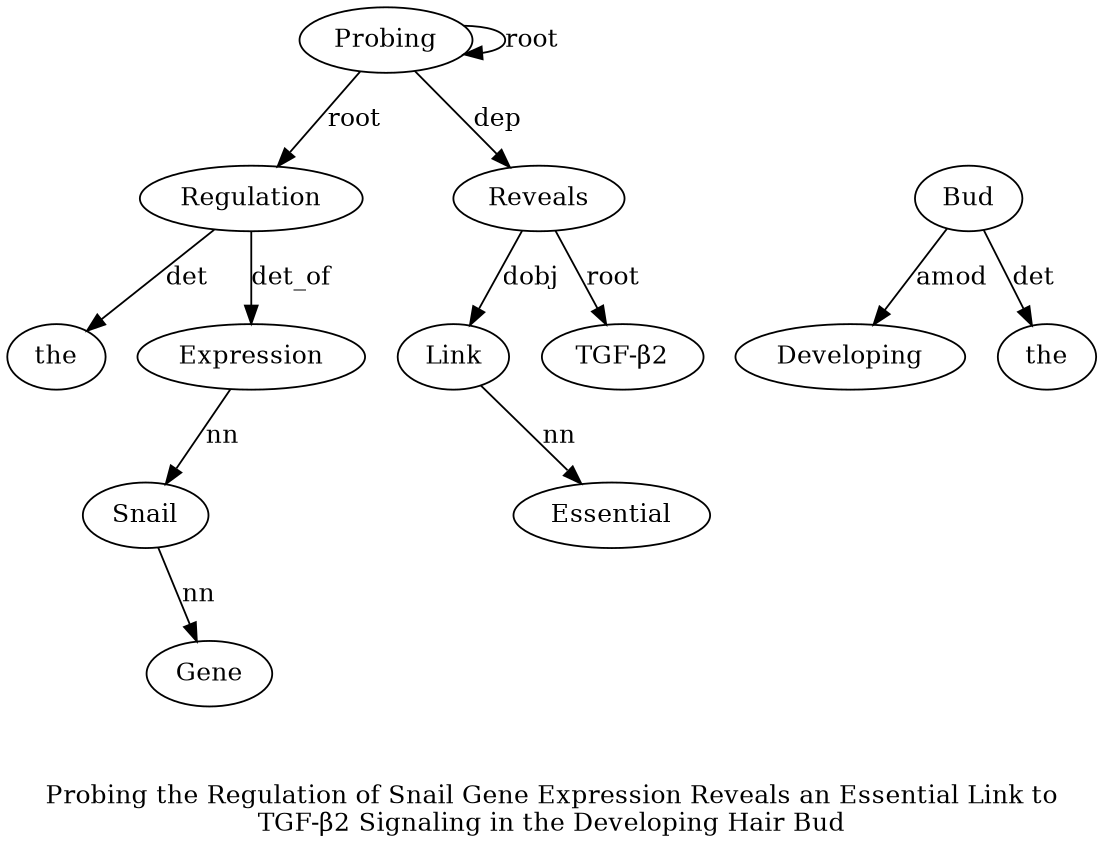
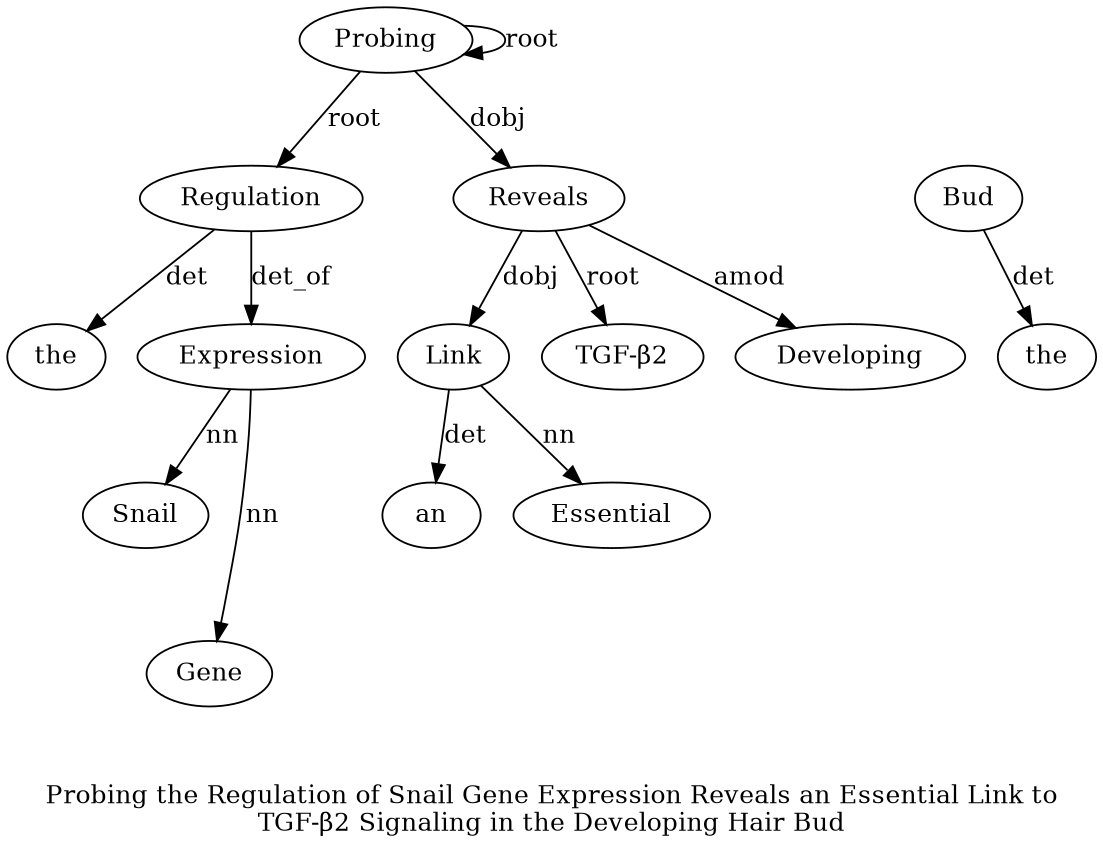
edge "Probing" -> "Reveals": label "dep" -> "dobj"
edge "Bud" -> "Developing": now "Reveals" -> "Developing"
node "an": added
edge "Snail" -> "Gene": now "Expression" -> "Gene"
